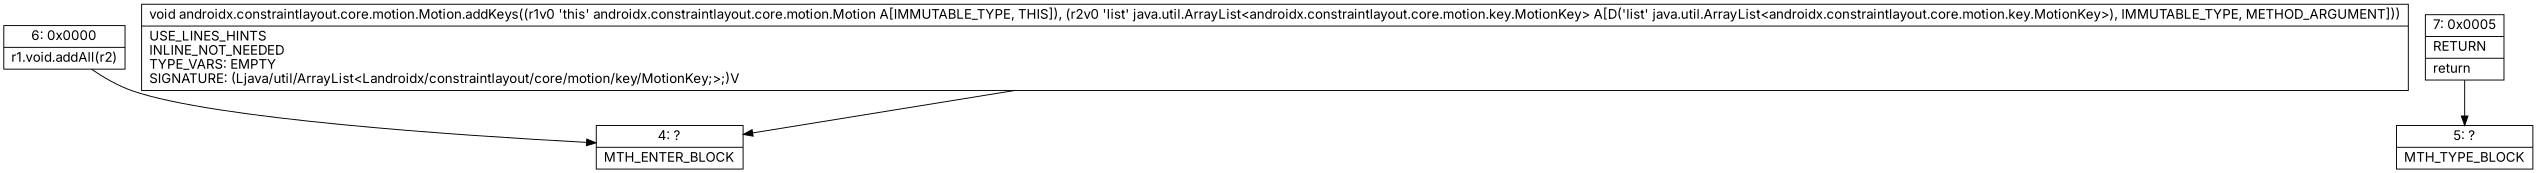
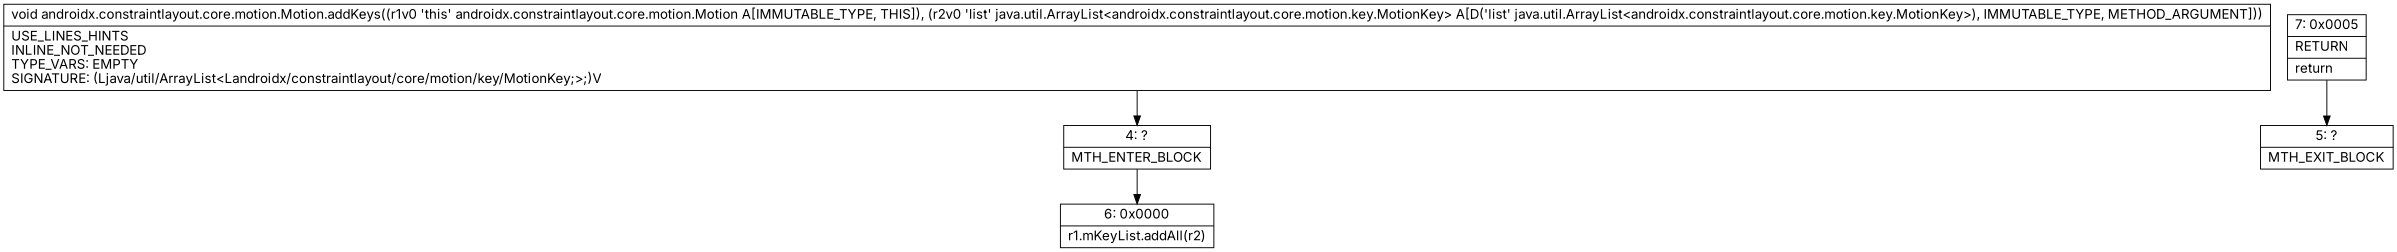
node "6: 0x0000": text "r1.void.addAll(r2)" -> "r1.mKeyList.addAll(r2)"
edge "6: 0x0000" -> "4: ?": reversed
node "5: ?": text "MTH_TYPE_BLOCK" -> "MTH_EXIT_BLOCK"
